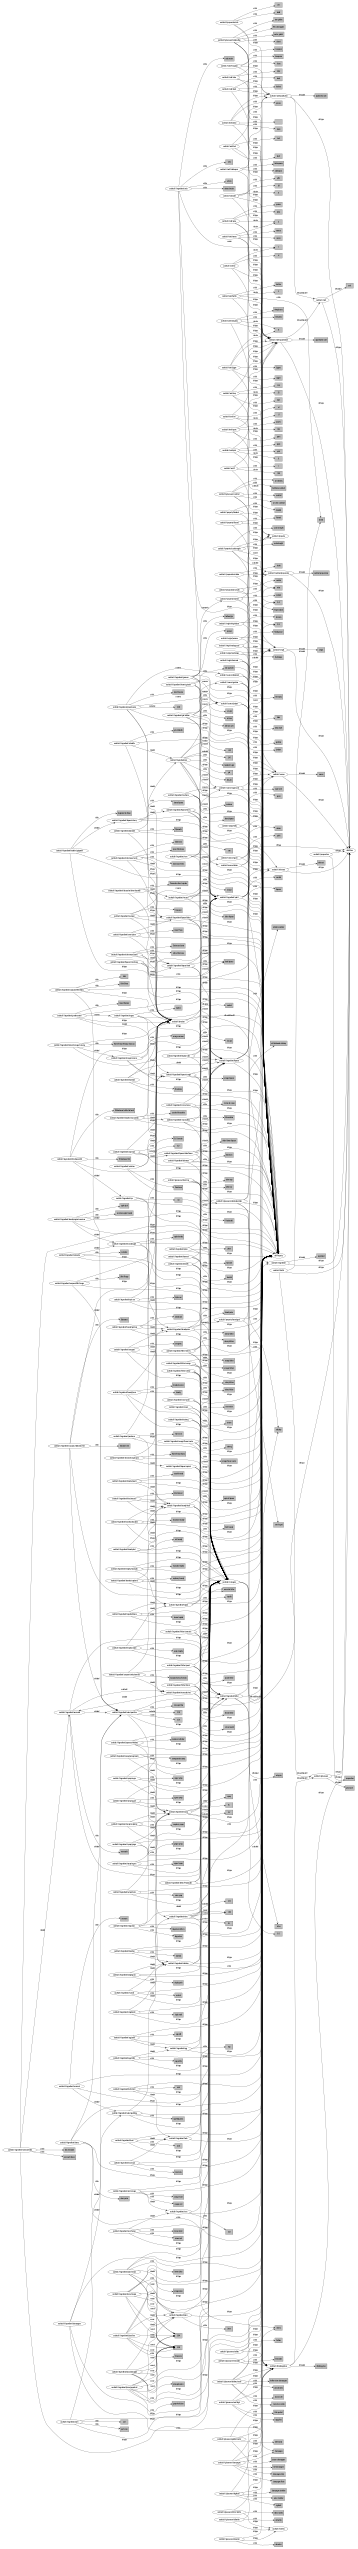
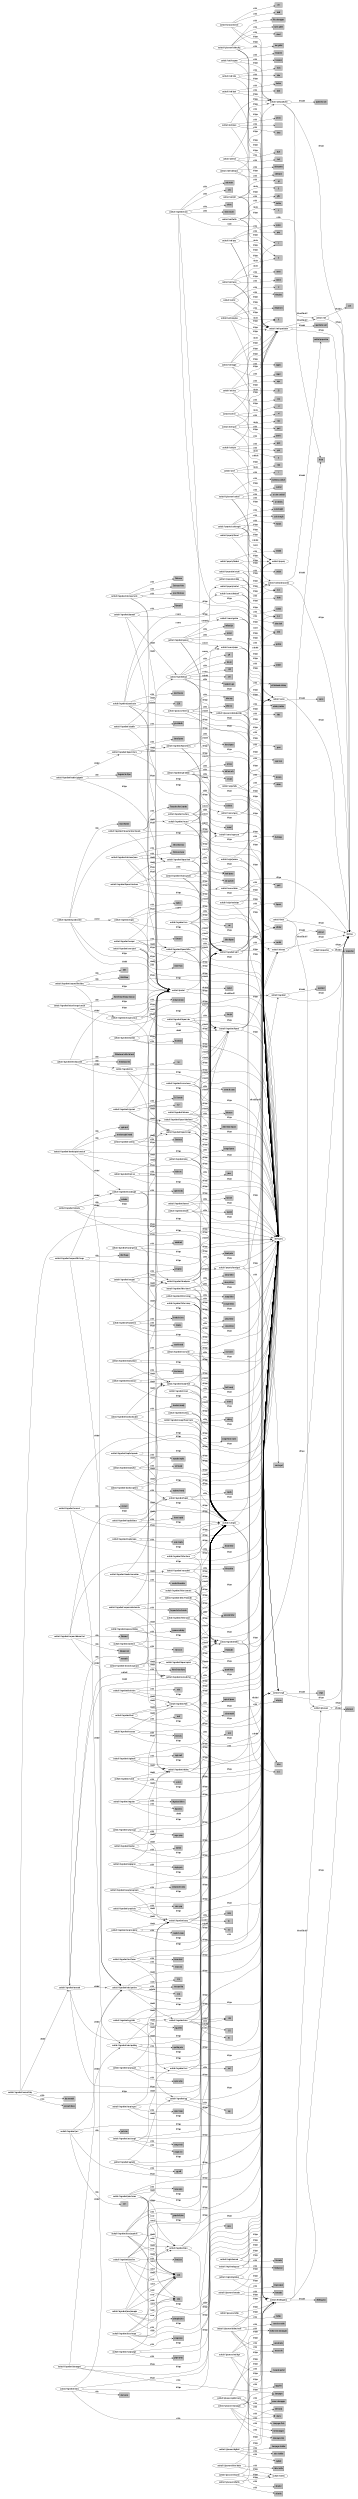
edge "rum agricole" -> "India": now "cocktail://origin/india" -> "India"
edge "cocktail://ingredient/maraschino" -> "cocktail://ingredient/liqueur": removed, label "c:kindof"
edge "rye" -> "Peychaud's": now "cocktail://ingredient/bitter/Peychaud's" -> "Peychaud's"
node "herb": added
edge "cocktail://glassware/collins" -> "rdf:Property": removed, label "rdf:type"
node "Cafe parfait": label "Cafe parfait" -> "Tlacuache parfait"
